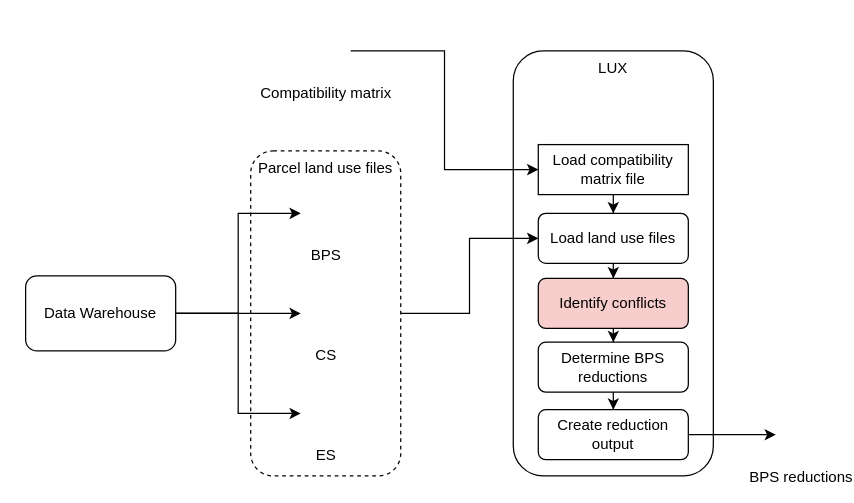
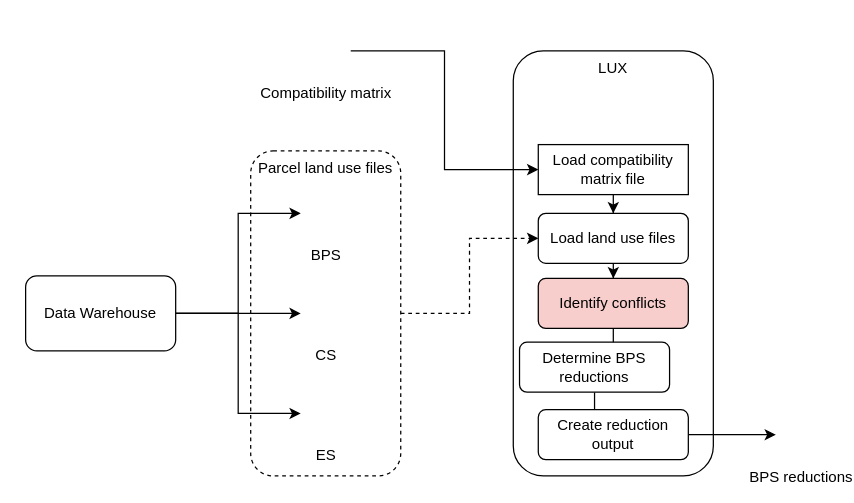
edge "Parcel land use files" -> "Load land use files": style solid -> dashed
node "Determine BPS reductions": moved (613, 367) -> (594, 367)
